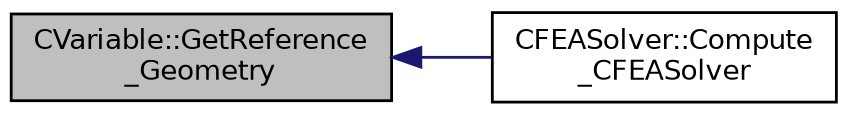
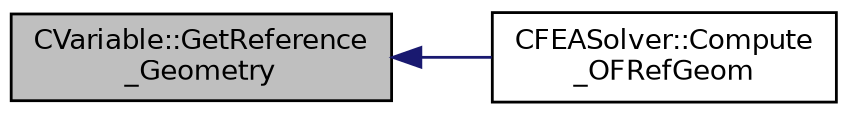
node "CFEASolver::Compute _CFEASolver": label "CFEASolver::Compute _CFEASolver" -> "CFEASolver::Compute _OFRefGeom"
